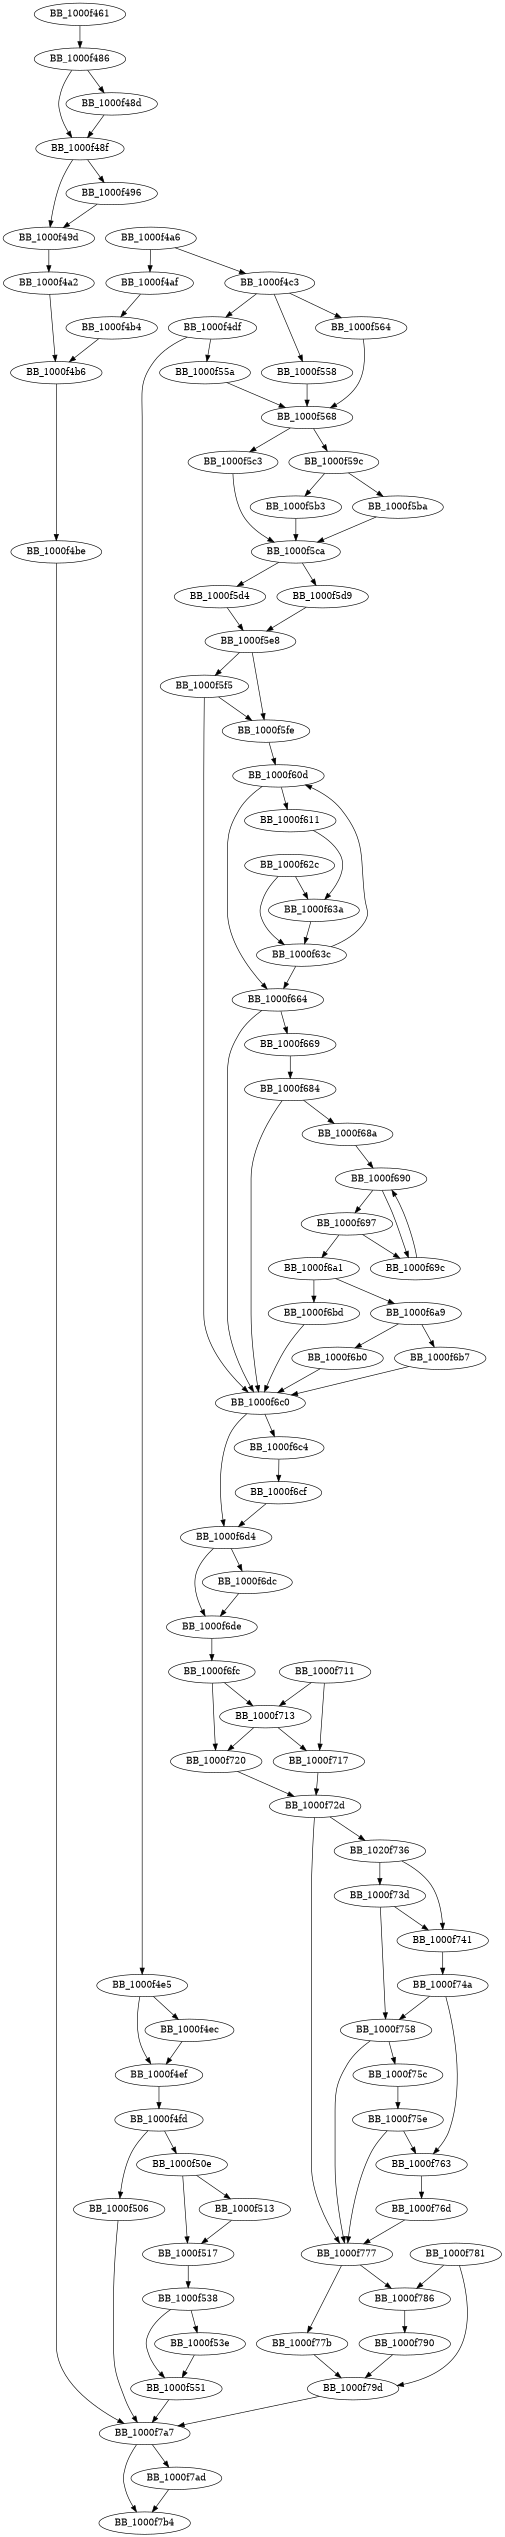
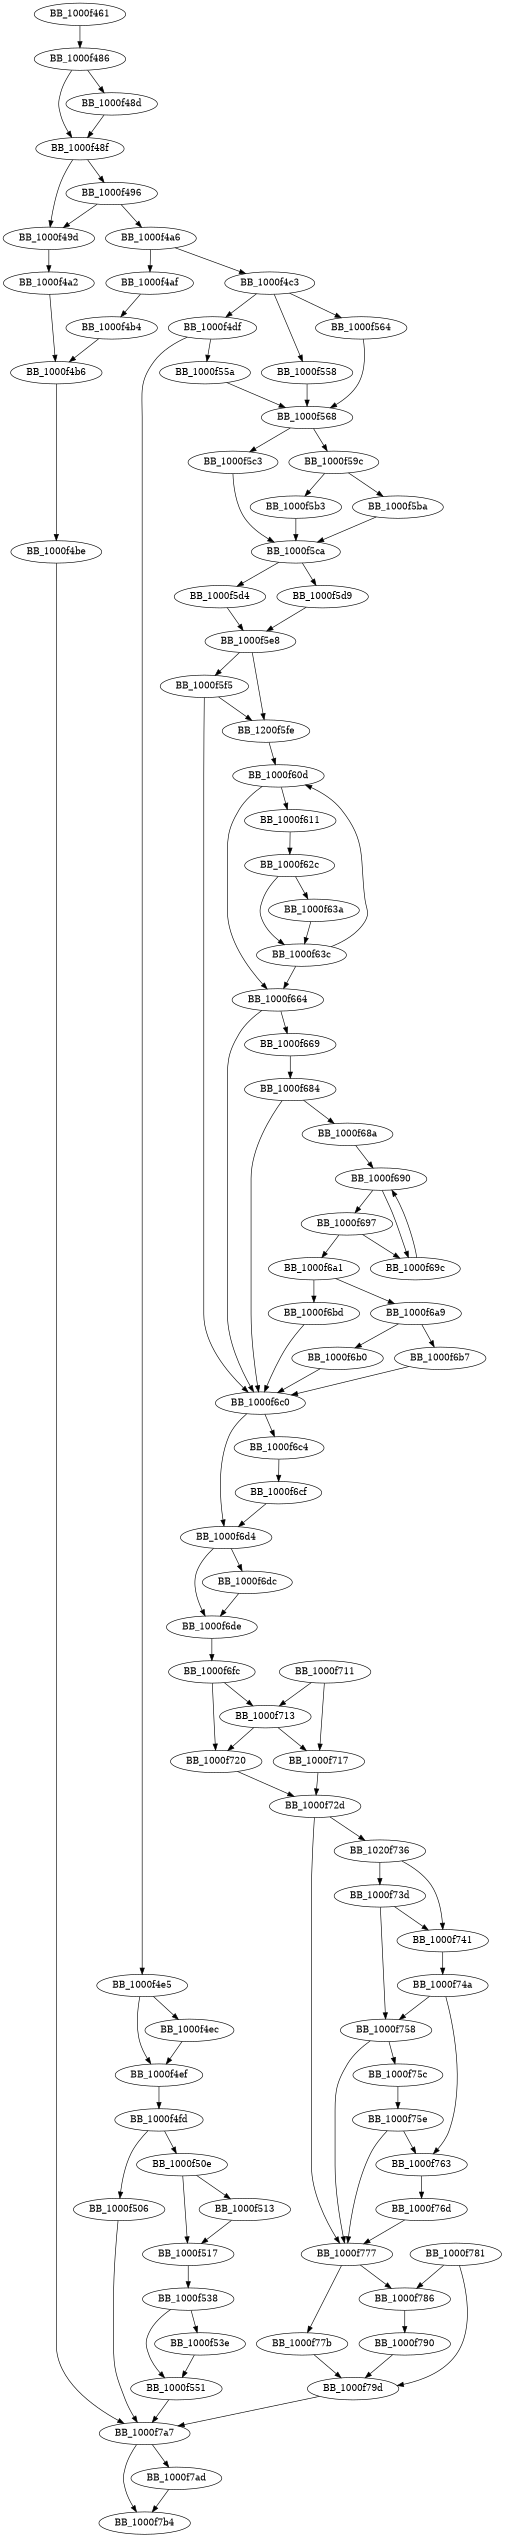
edge "BB_1000f496" -> "BB_1000f4a6": added
node "BB_1000f5fe": label "BB_1000f5fe" -> "BB_1200f5fe"
edge "BB_1000f611" -> "BB_1000f63a": now "BB_1000f611" -> "BB_1000f62c"
